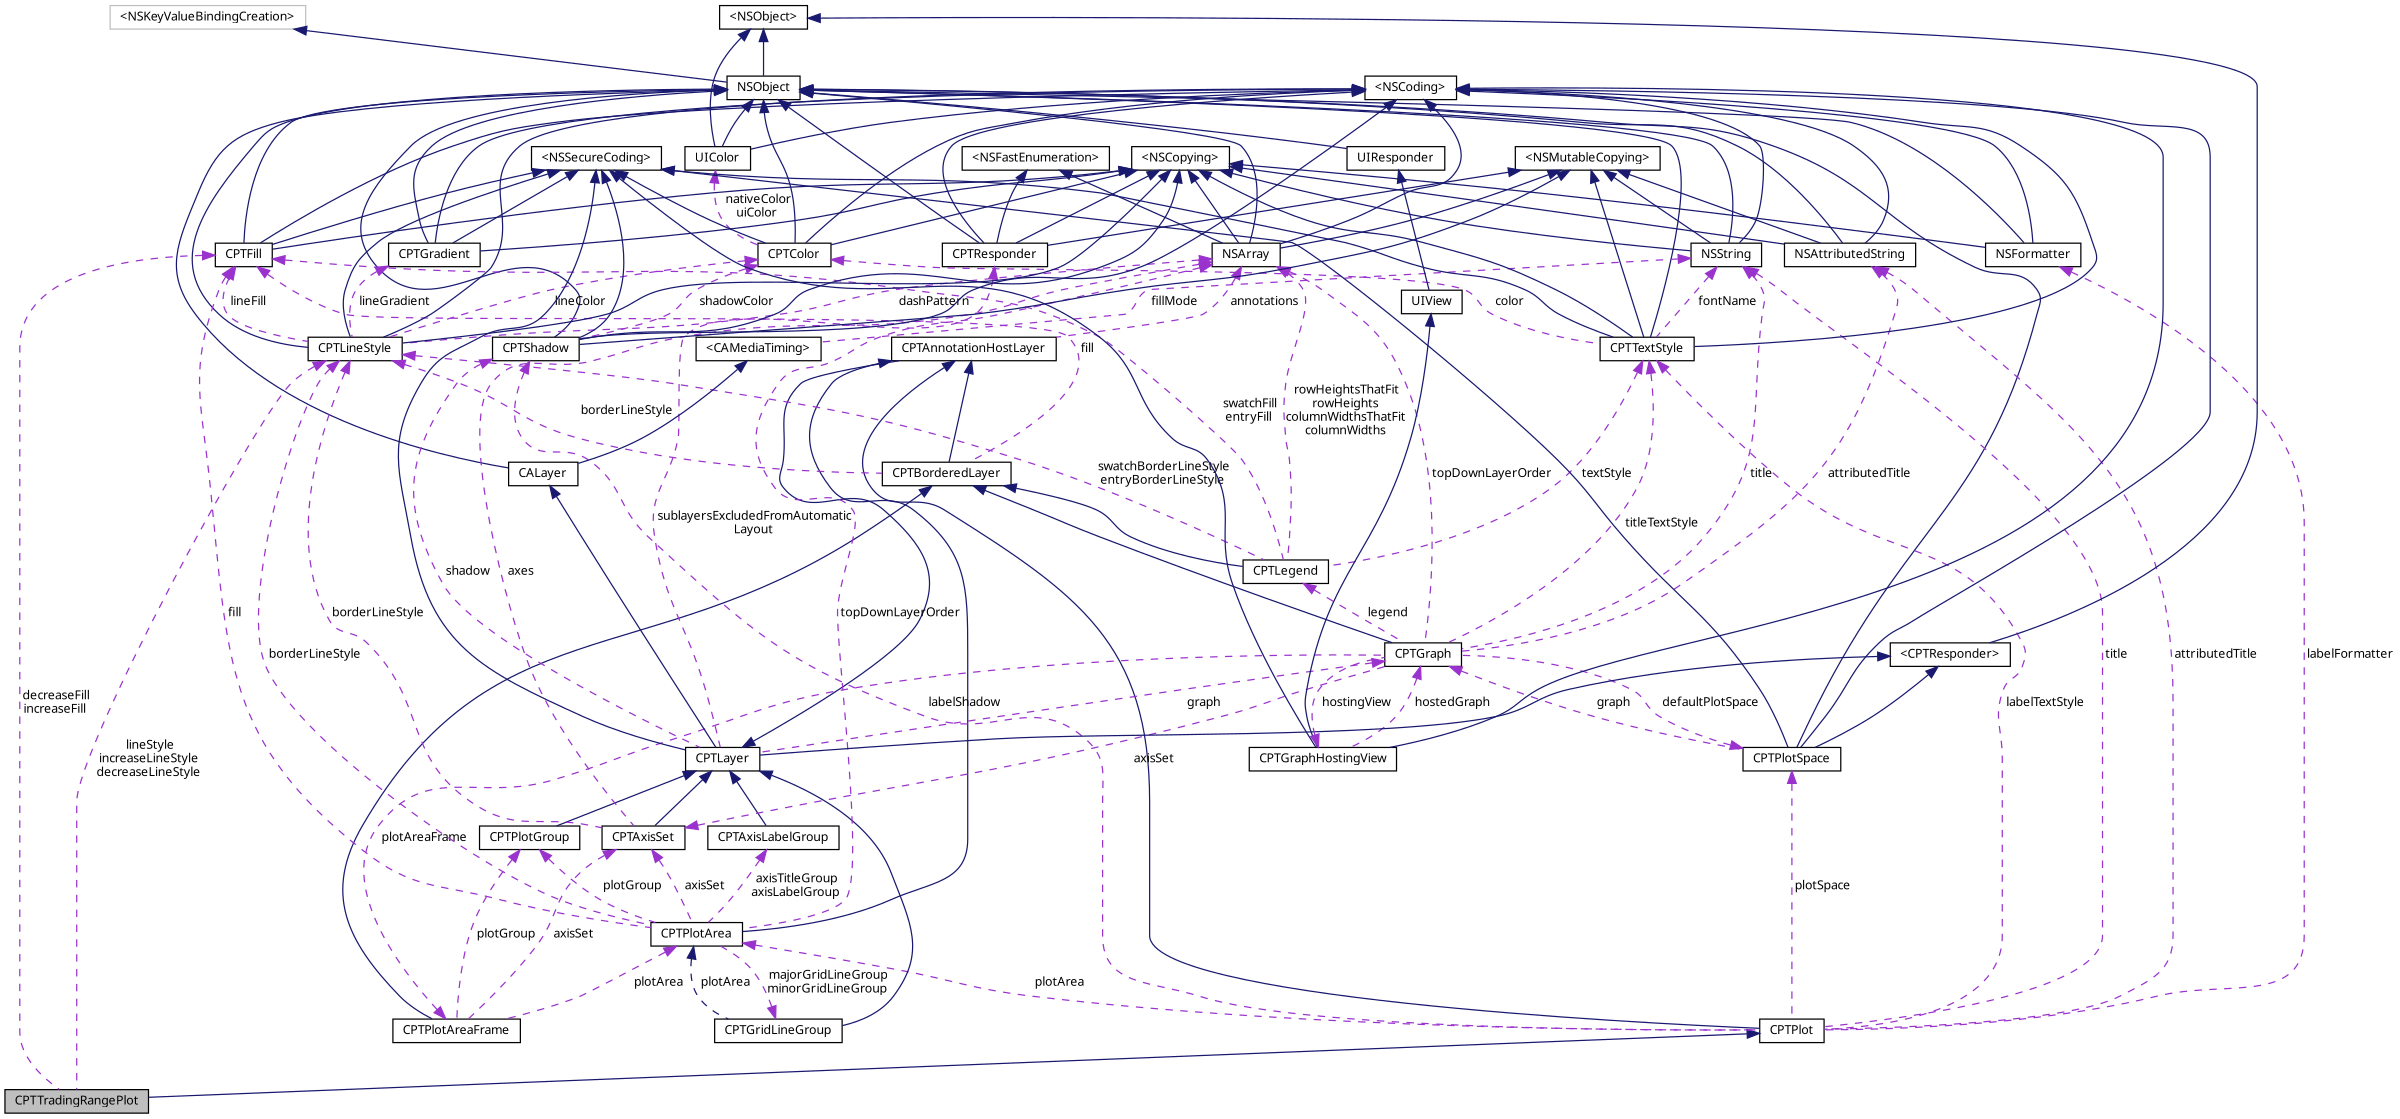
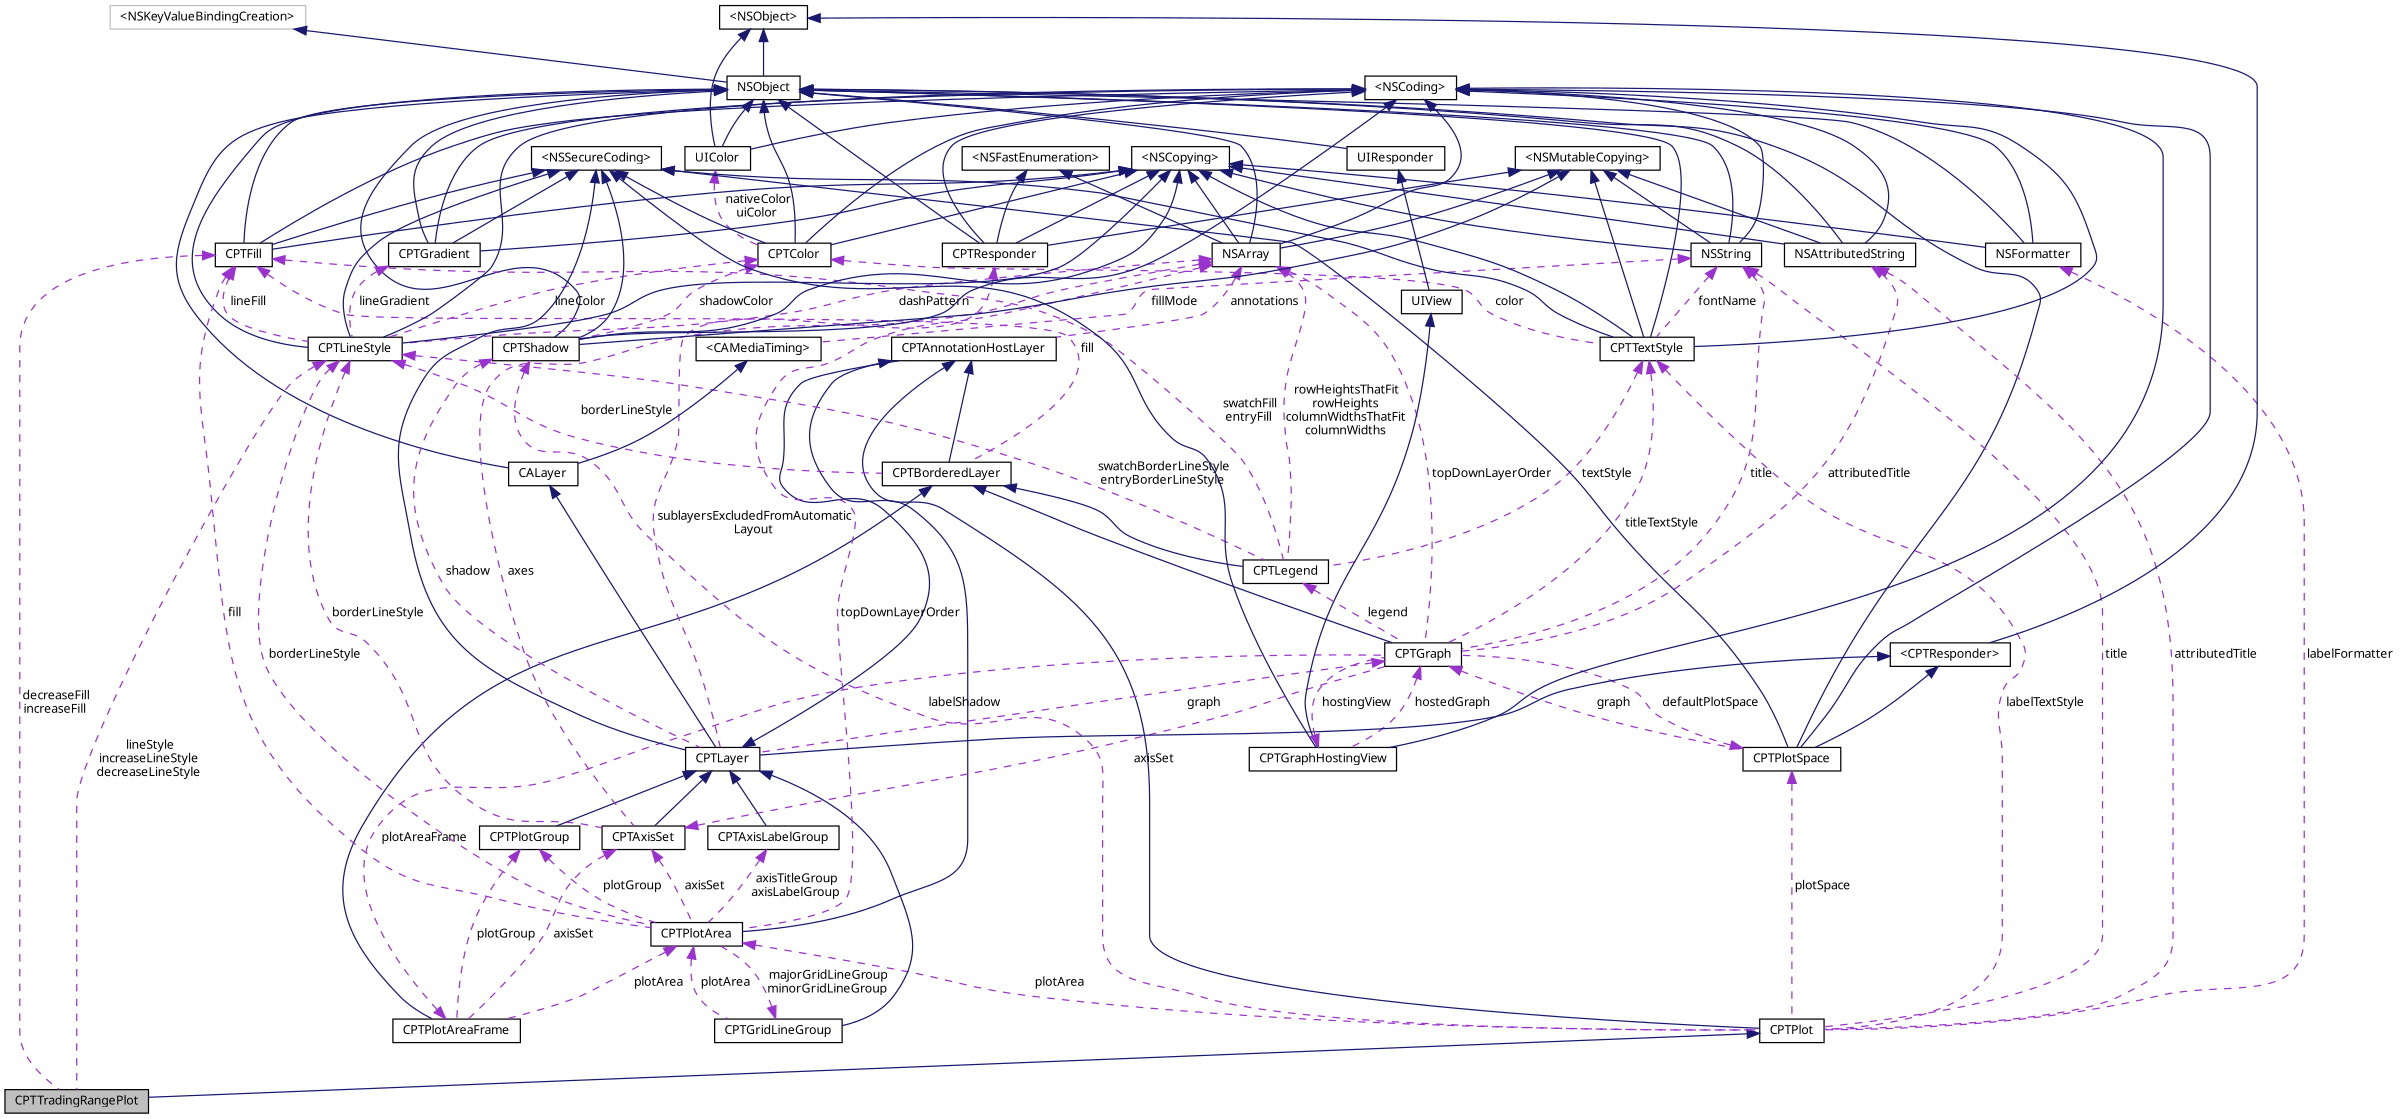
edge "CPTGridLineGroup" -> "CPTPlotArea": color midnightblue -> darkorchid3
